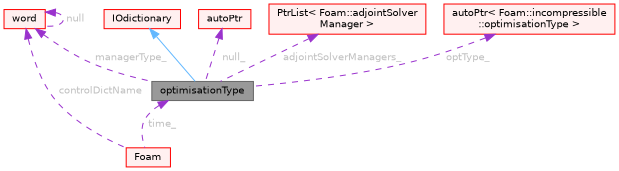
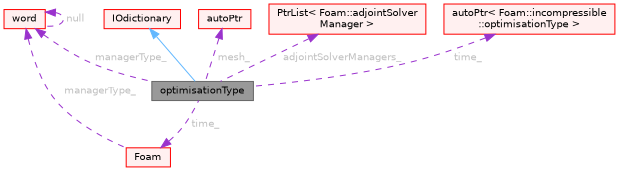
edge "optimisationType" -> "autoPtr": label " null_" -> " mesh_"
edge "optimisationType" -> "autoPtr< Foam::incompressible ::optimisationType >": label " optType_" -> " time_"
edge "Foam" -> "word": label " controlDictName" -> " managerType_"
edge "Foam" -> "optimisationType": reversed
